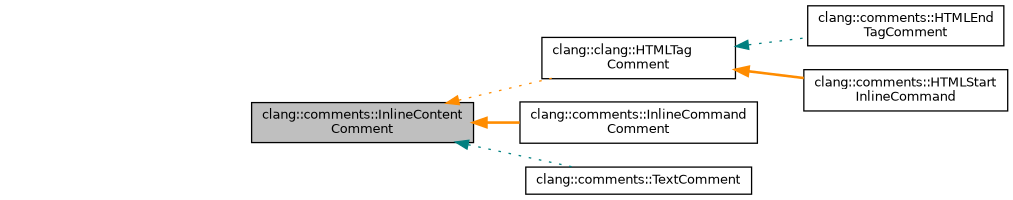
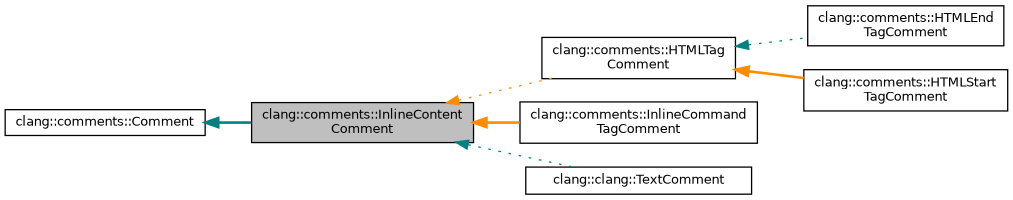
node "clang::clang::HTMLTag Comment": label "clang::clang::HTMLTag Comment" -> "clang::comments::HTMLTag Comment"
node "clang::comments::HTMLStart InlineCommand": label "clang::comments::HTMLStart InlineCommand" -> "clang::comments::HTMLStart TagComment"
node "clang::comments::Comment": added
node "clang::comments::InlineCommand Comment": label "clang::comments::InlineCommand Comment" -> "clang::comments::InlineCommand TagComment"
node "clang::comments::TextComment": label "clang::comments::TextComment" -> "clang::clang::TextComment"
